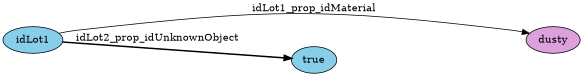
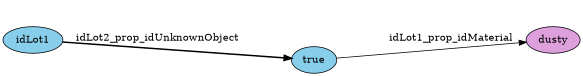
edge "idLot1" -> "dusty": now "true" -> "dusty"
